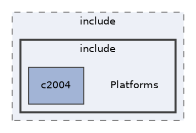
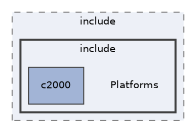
node "c2004": label "c2004" -> "c2000"
